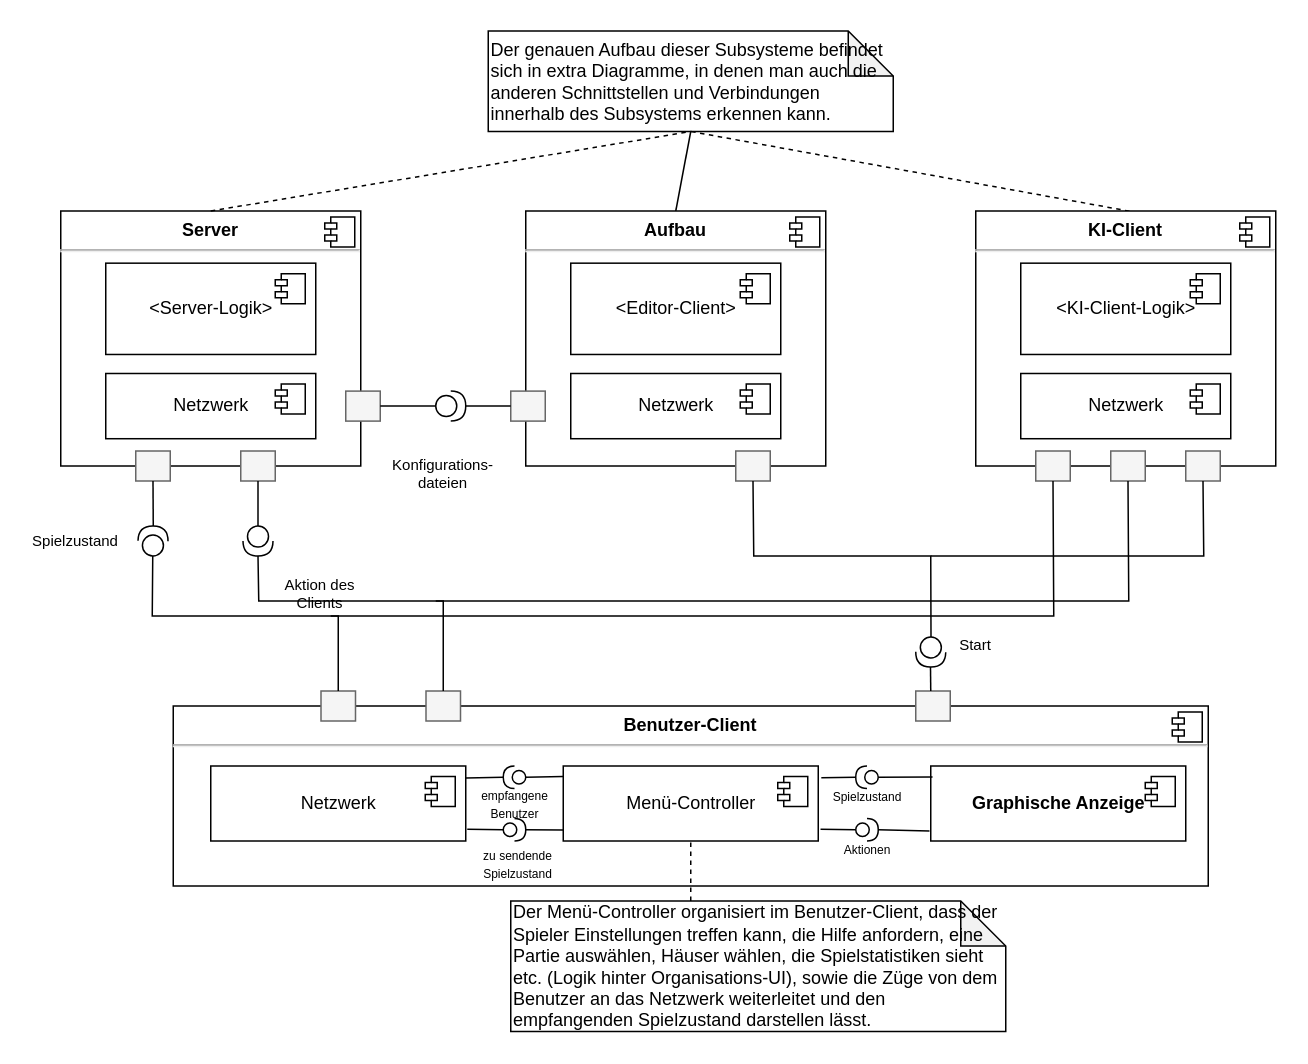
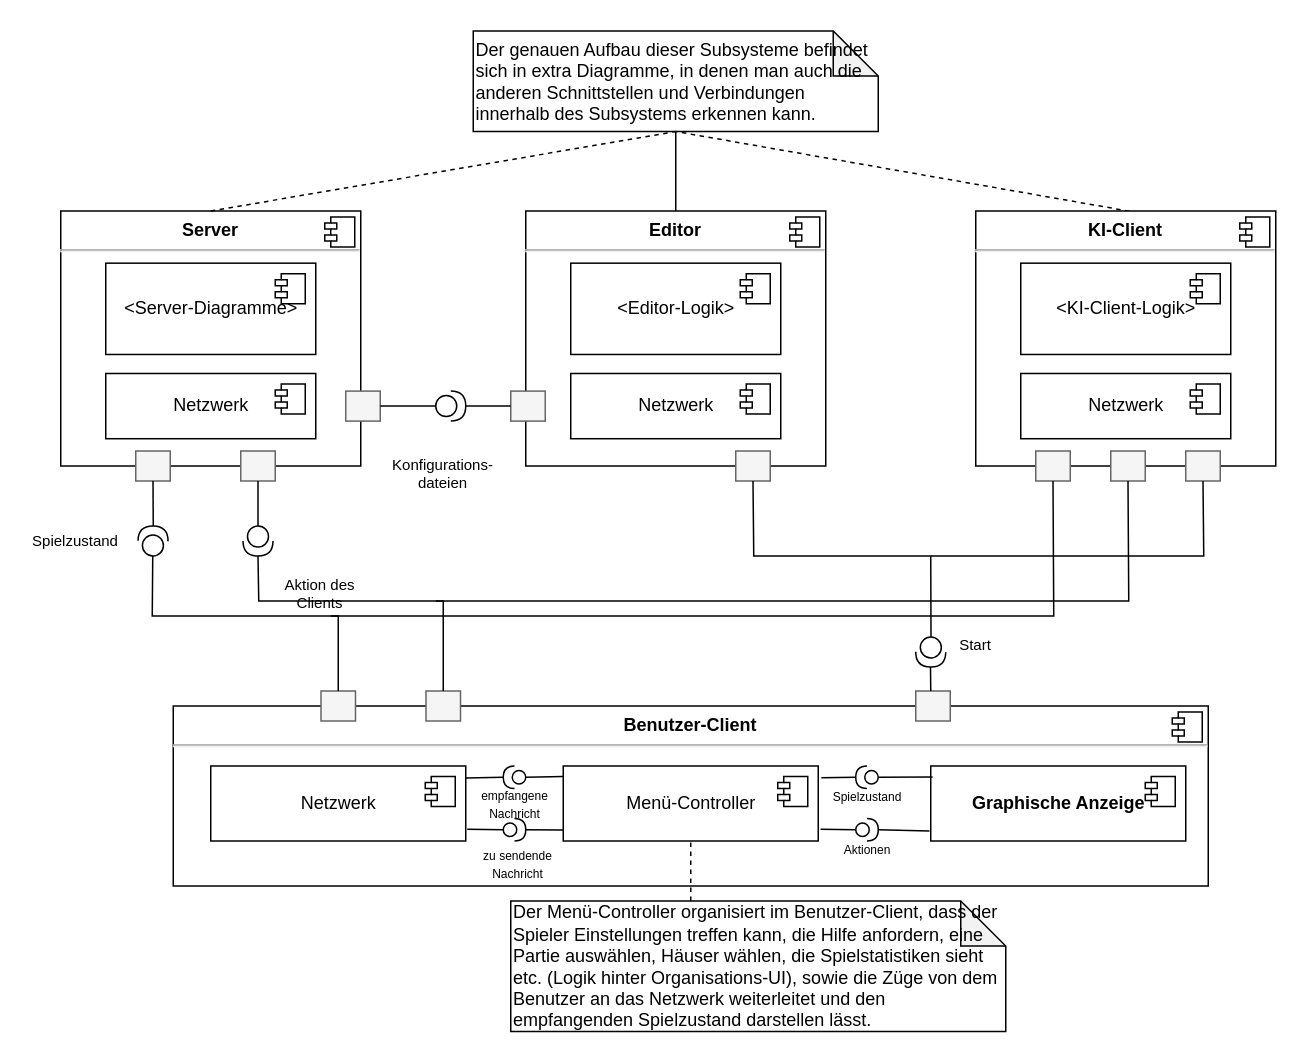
node "Der genauen Aufbau dieser Subsysteme befindet sich in extra Diagramme, in denen man auch die anderen Schnittstellen und Verbindungen innerhalb des Subsystems erkennen kann.": moved (691, 81) -> (676, 81)
node "Aufbau": label "Aufbau" -> "Editor"
node "<Server-Logik>": label "<Server-Logik>" -> "<Server-Diagramme>"
node "<Editor-Client>": label "<Editor-Client>" -> "<Editor-Logik>"
node "empfangene Benutzer": label "empfangene Benutzer" -> "empfangene Nachricht"
node "zu sendende Spielzustand": label "zu sendende Spielzustand" -> "zu sendende Nachricht"
